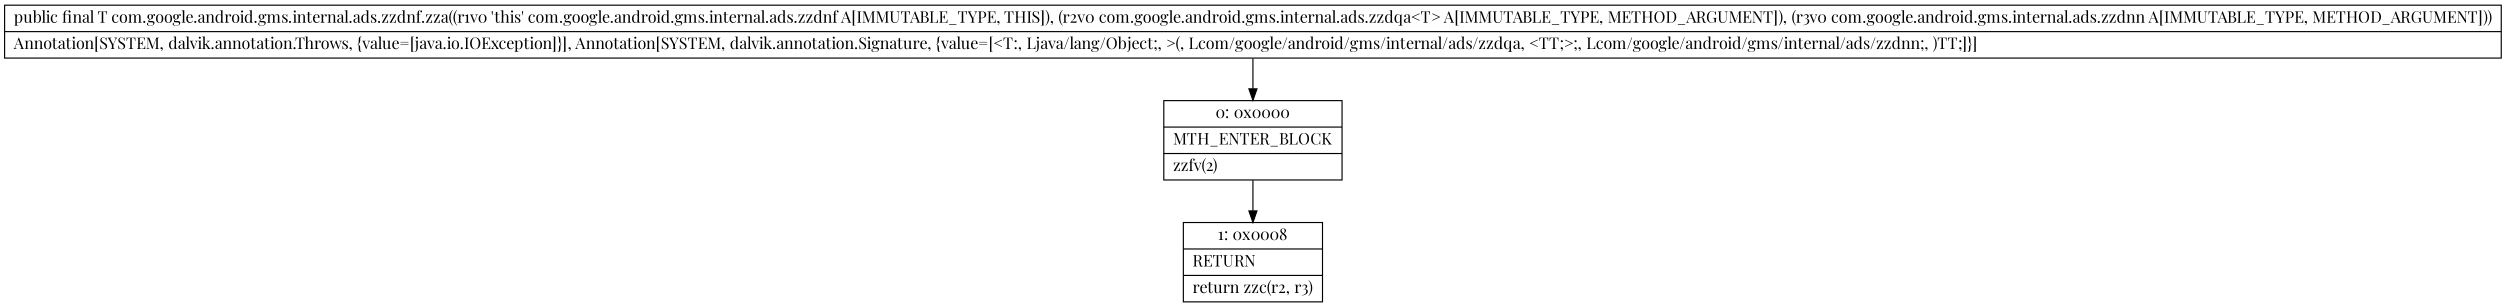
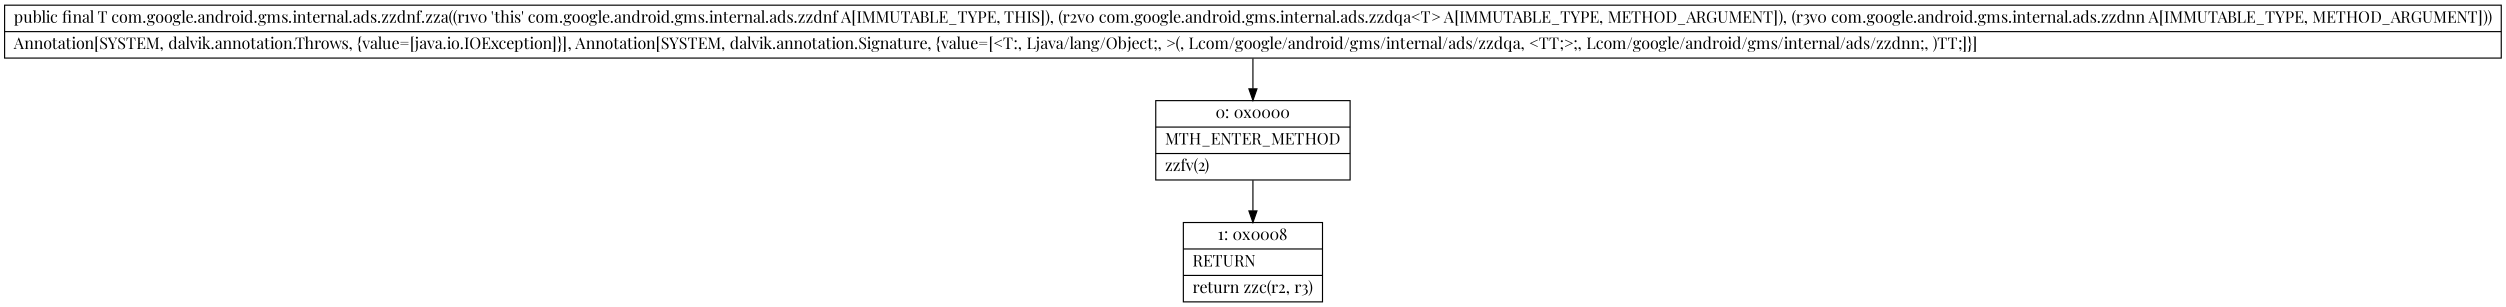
node "0: 0x0000": text "MTH_ENTER_BLOCK" -> "MTH_ENTER_METHOD"
